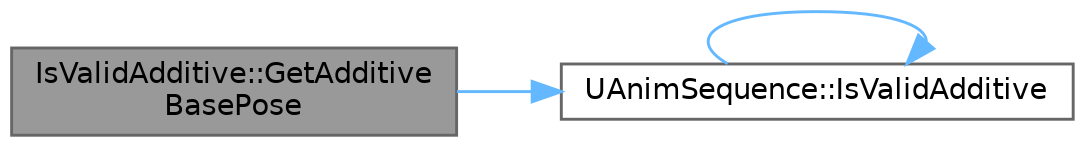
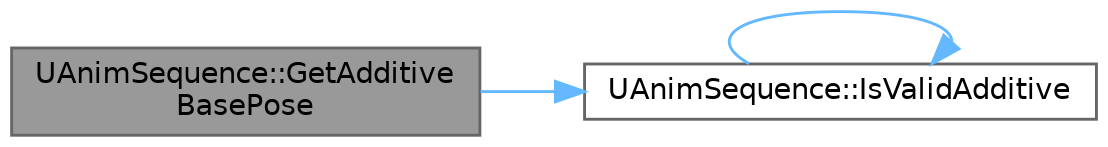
node "IsValidAdditive::GetAdditive BasePose": label "IsValidAdditive::GetAdditive BasePose" -> "UAnimSequence::GetAdditive BasePose"
